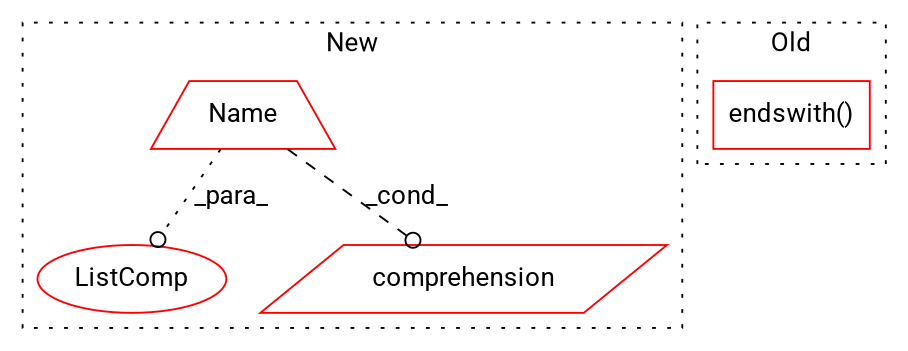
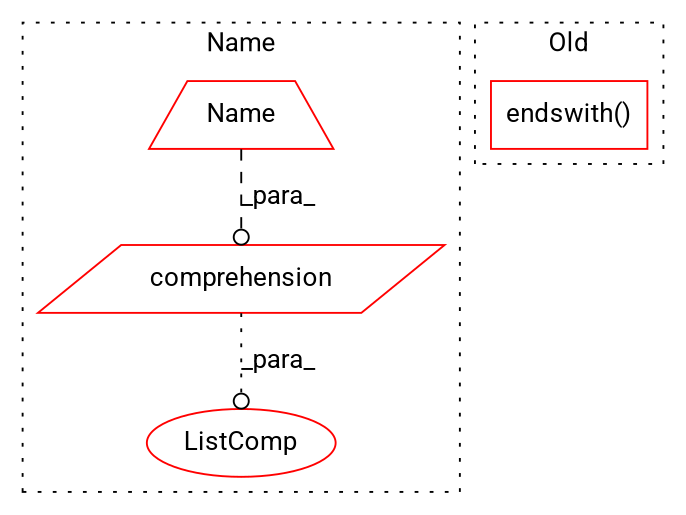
cluster "New": label "New" -> "Name"
edge "Name" -> "ListComp": now "comprehension" -> "ListComp"
edge "Name" -> "comprehension": label "_cond_" -> "_para_"
